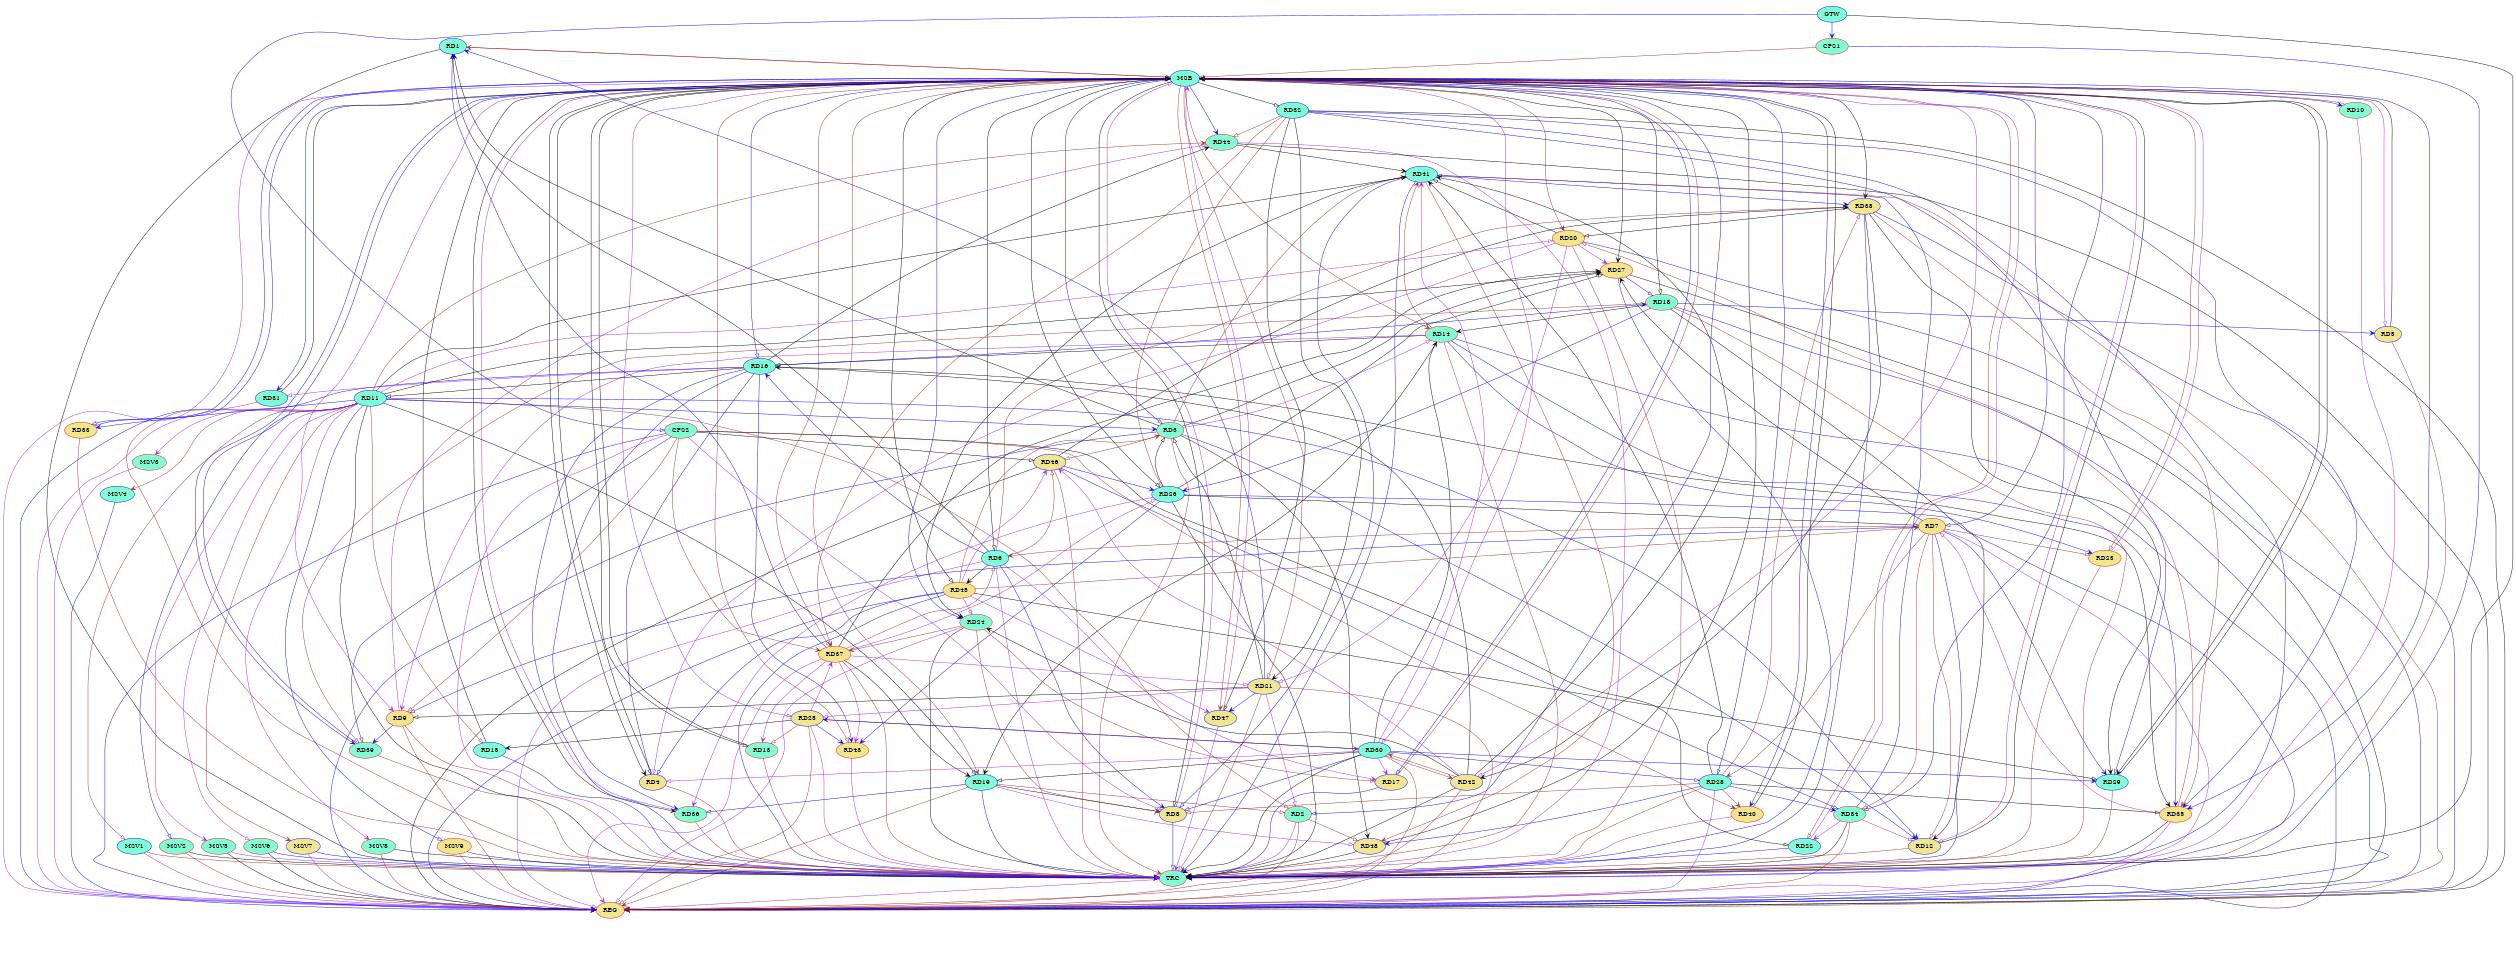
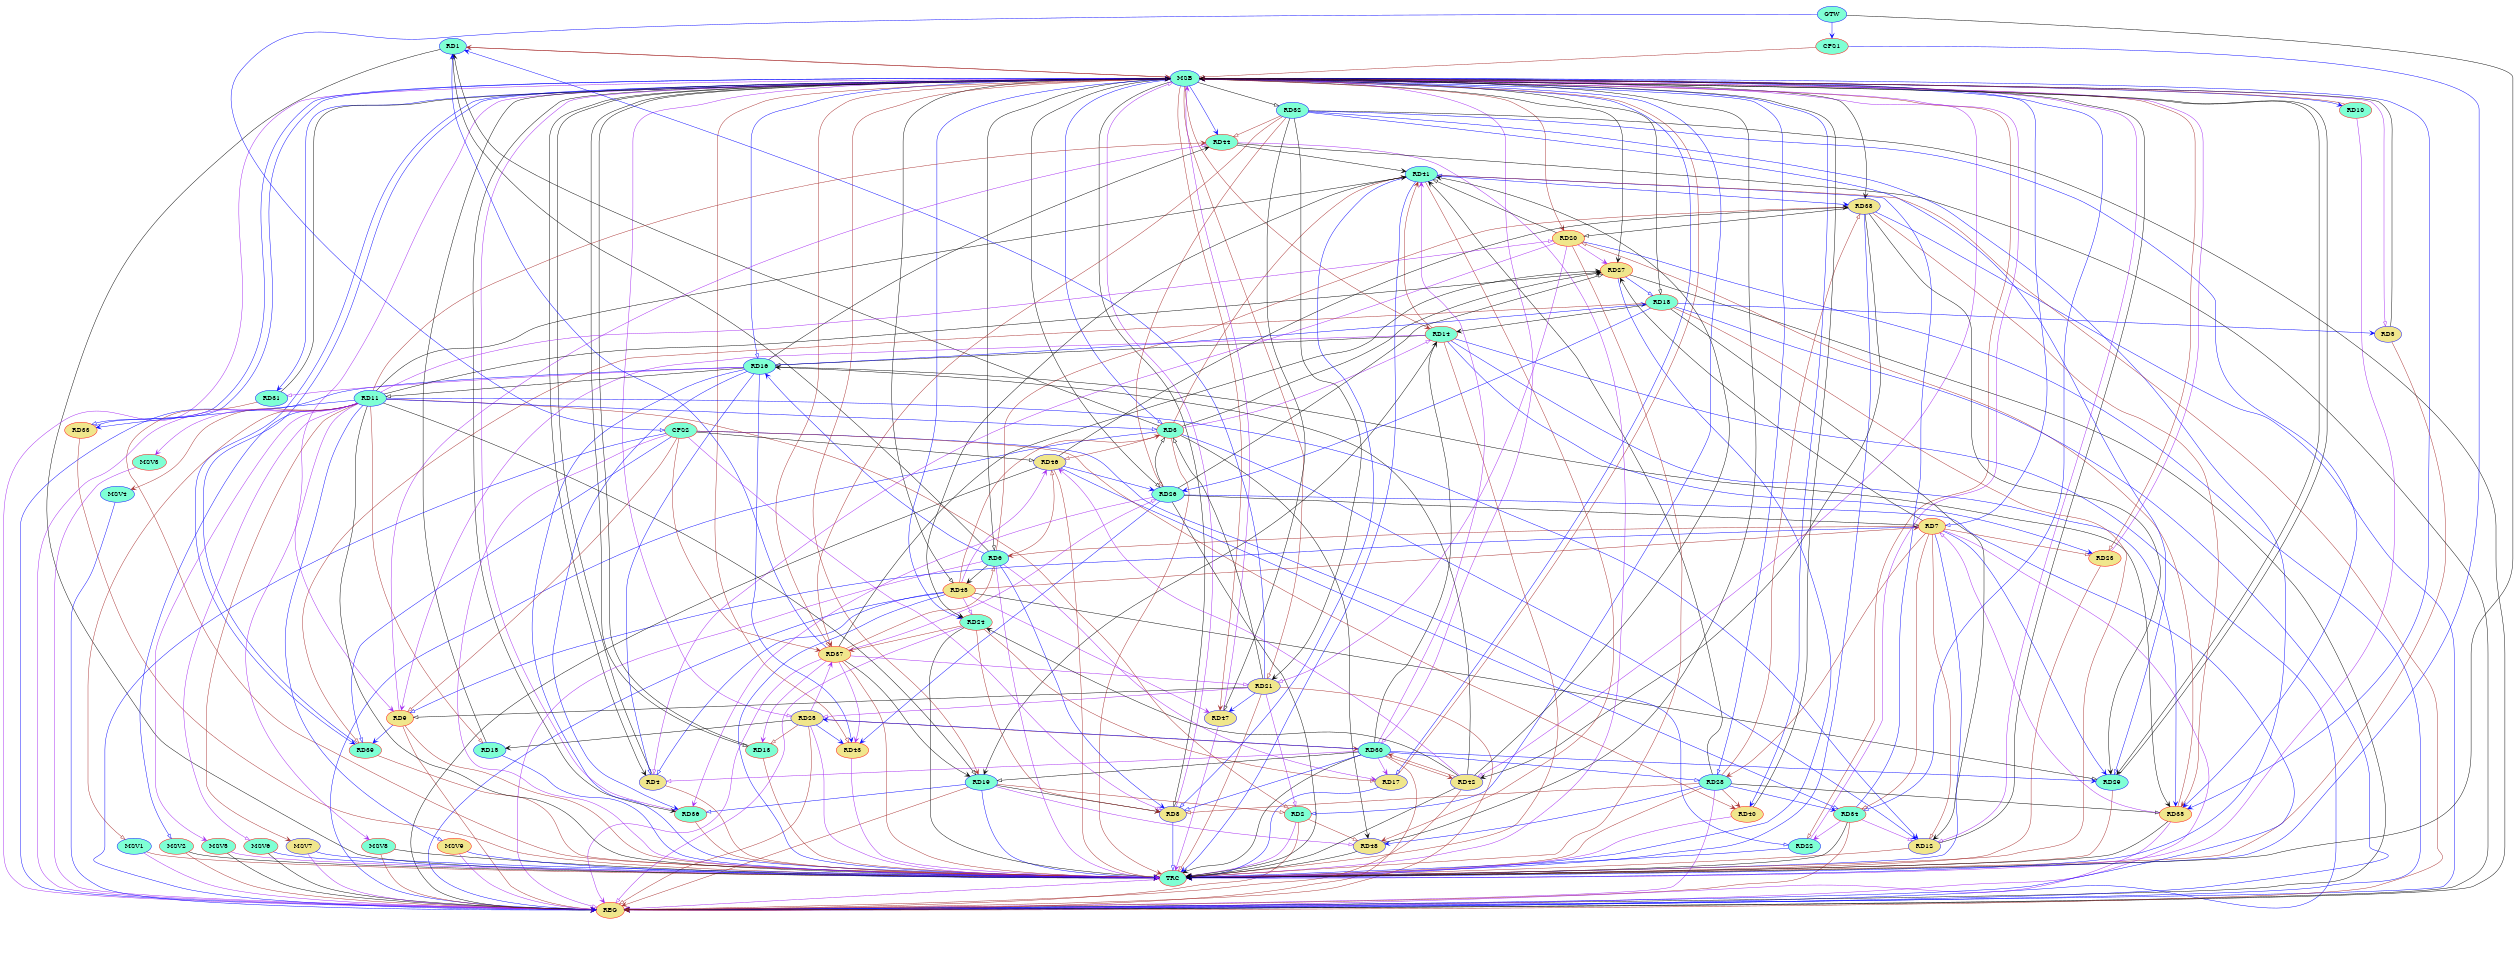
edge "RD11" -> "RD3": arrowhead vee -> onormal
edge "CPS2" -> "RD22": color black -> blue
